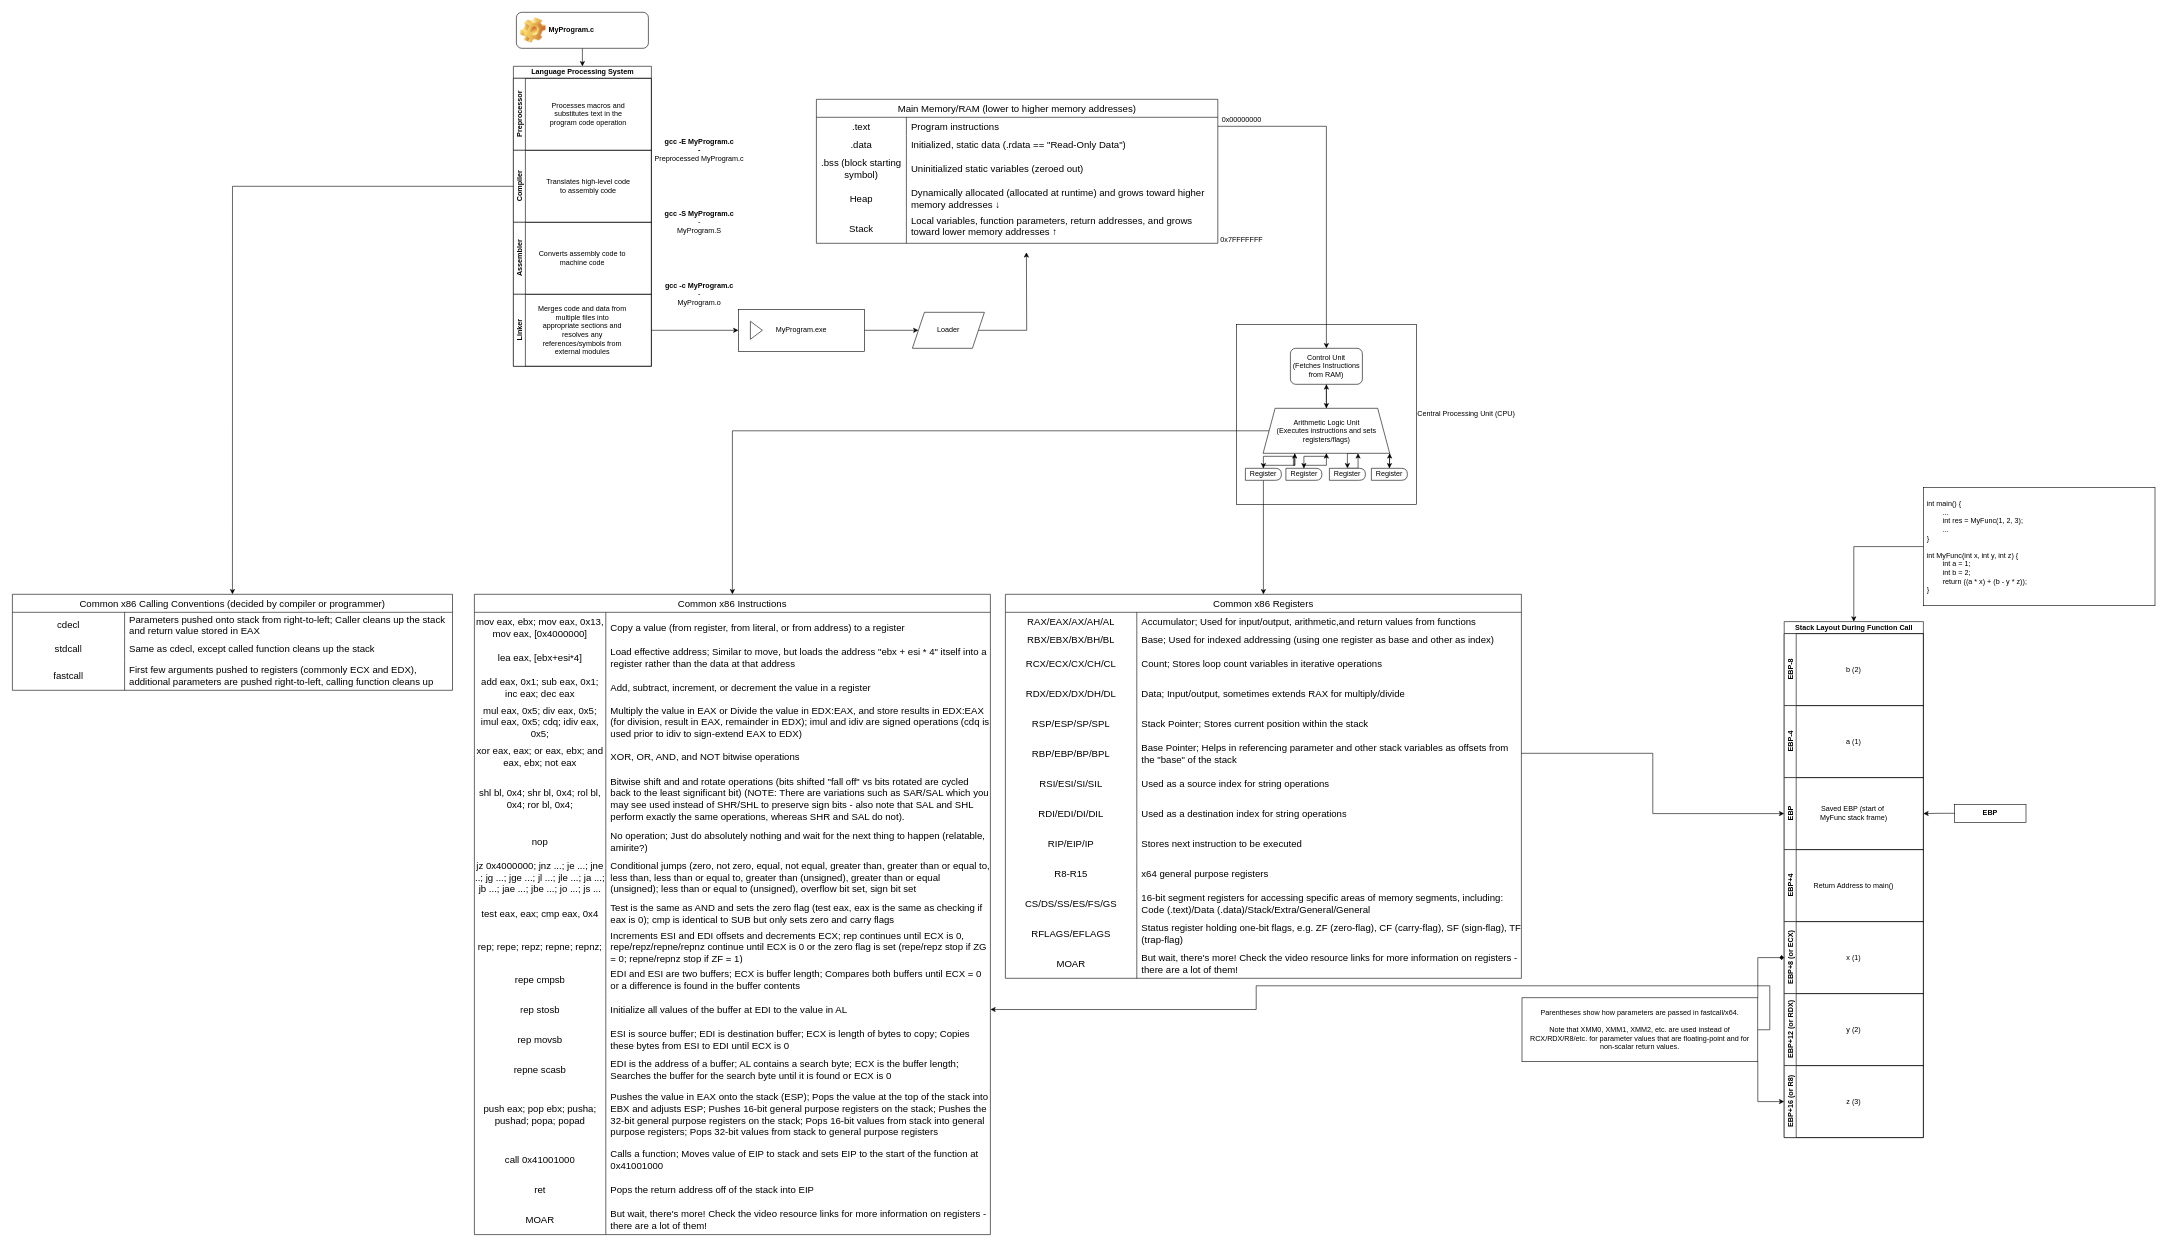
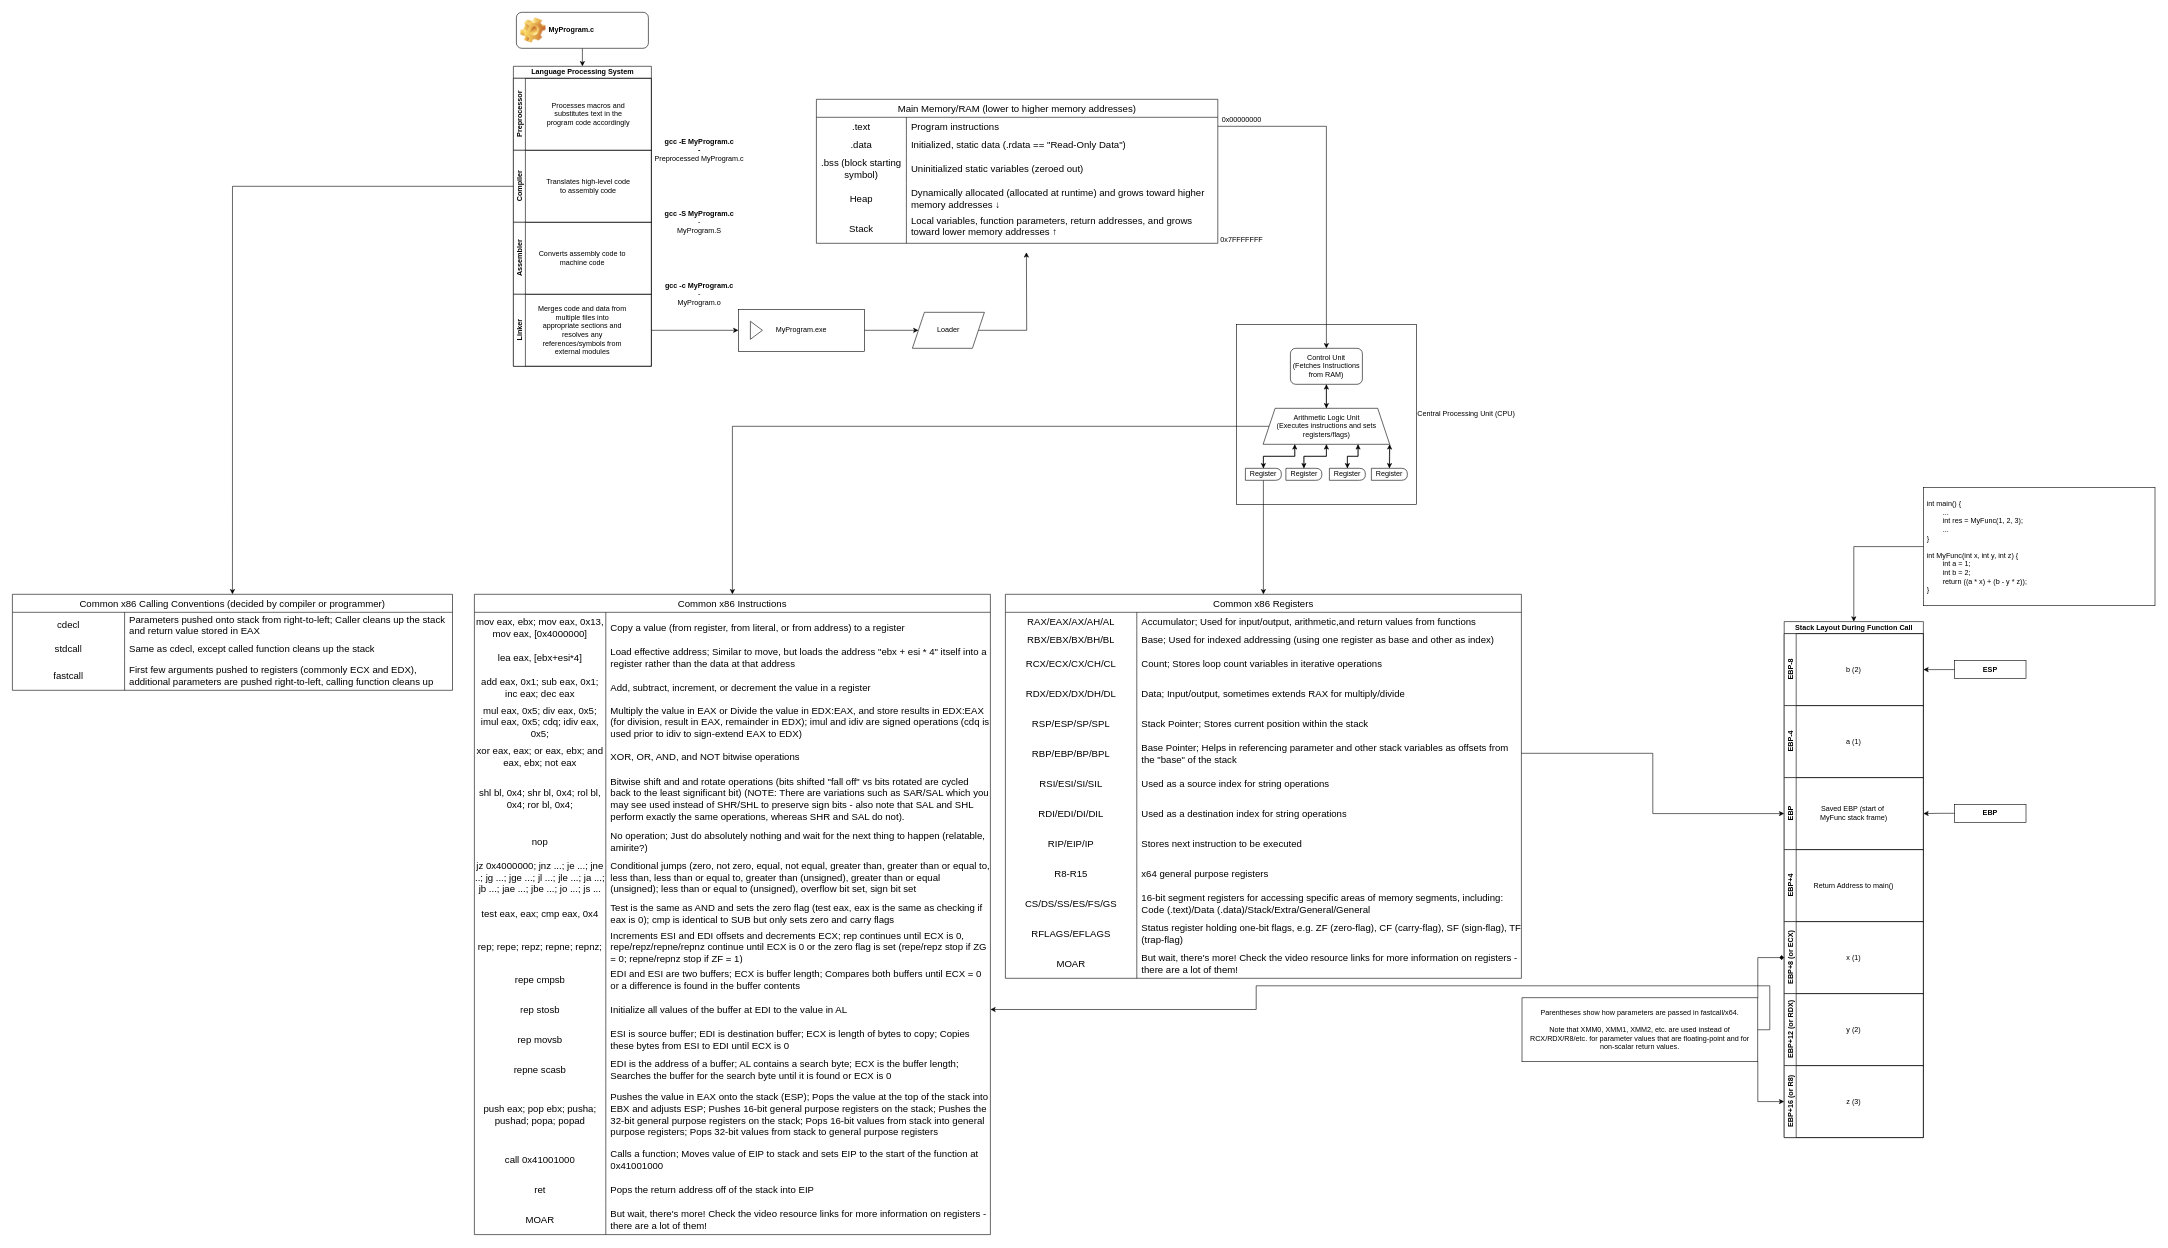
node "Processes macros and substitutes text in the program code operation": label "Processes macros and substitutes text in the program code operation" -> "Processes macros and substitutes text in the program code accordingly"
node "Arithmetic Logic Unit (Executes instructions and sets registers/flags)": size 127x45 -> 127x36
edge "ESP" -> "EBP-8": added
node "ESP": added
